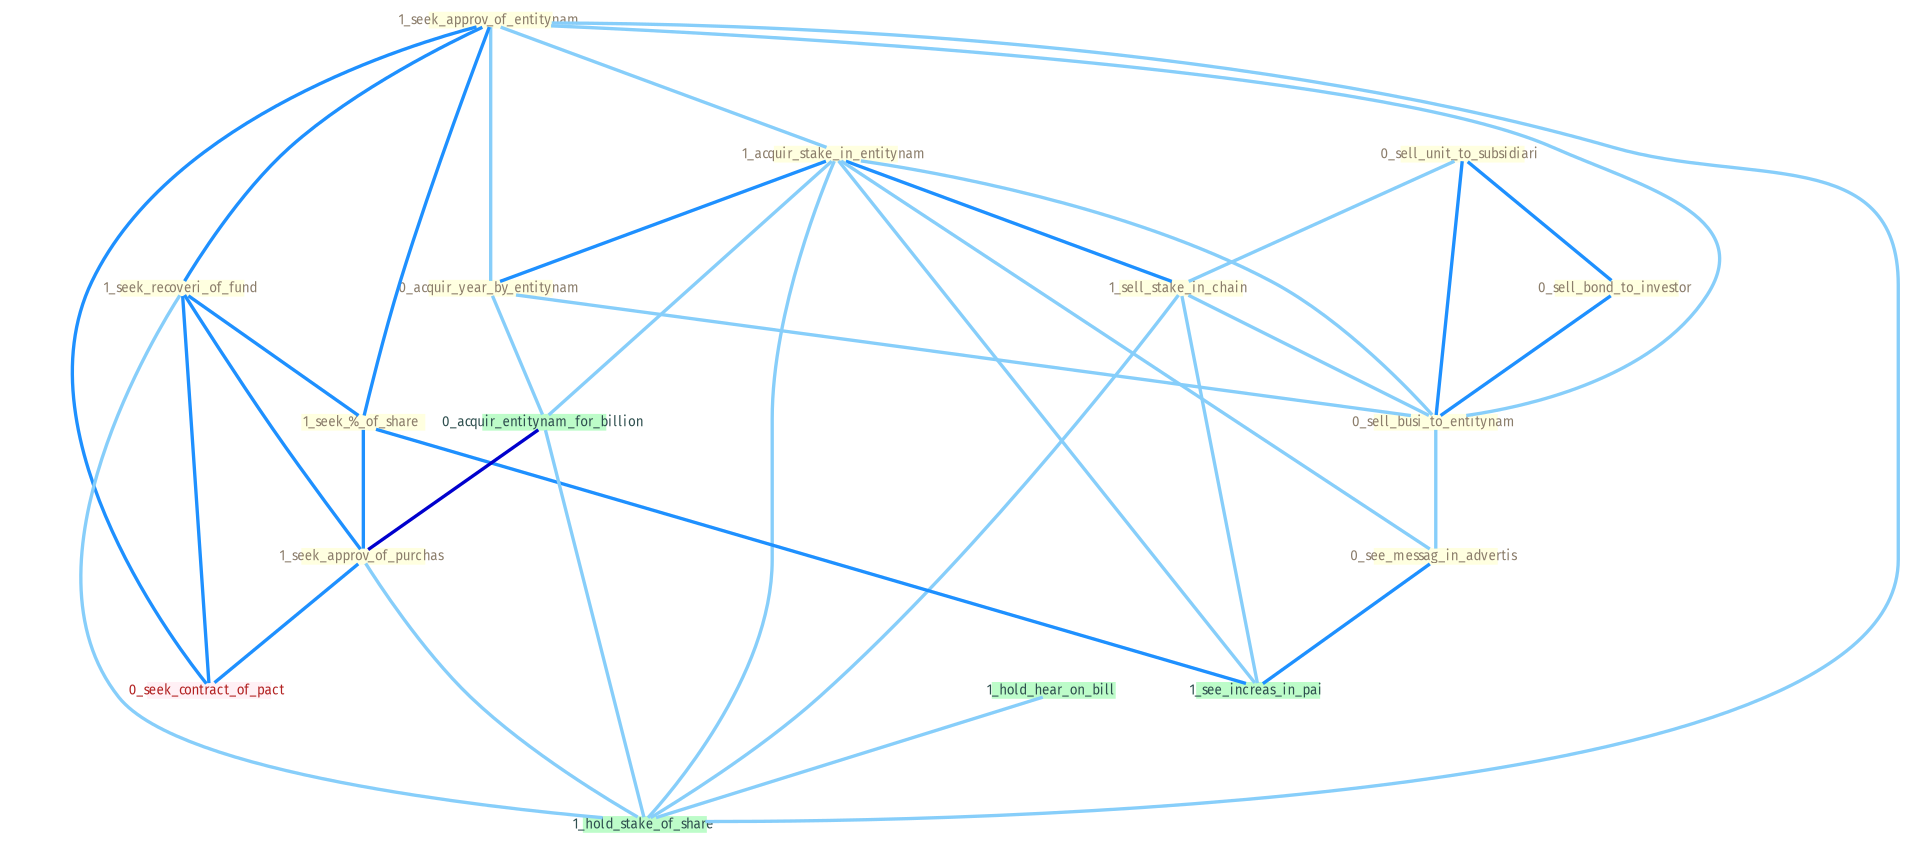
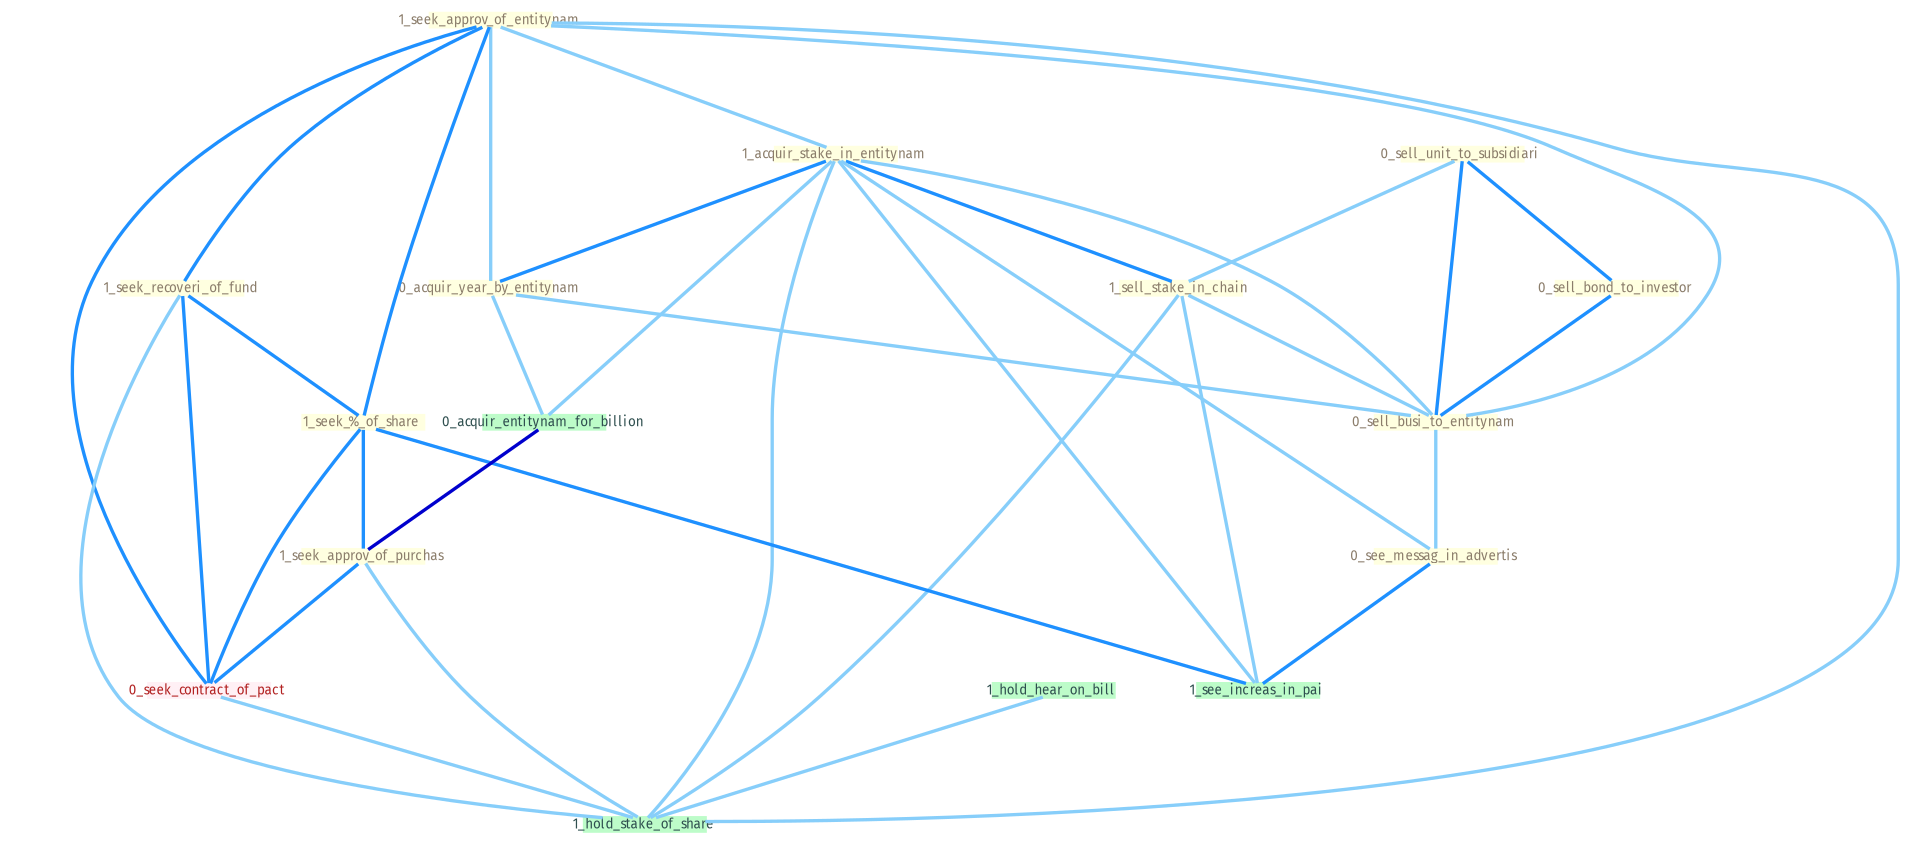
edge "1_seek_recoveri_of_fund" -- "1_seek_approv_of_purchas": removed
edge "1_seek_%_of_share" -- "0_seek_contract_of_pact": added
edge "0_acquir_entitynam_for_billion" -- "1_hold_stake_of_share": now "0_seek_contract_of_pact" -- "1_hold_stake_of_share"
